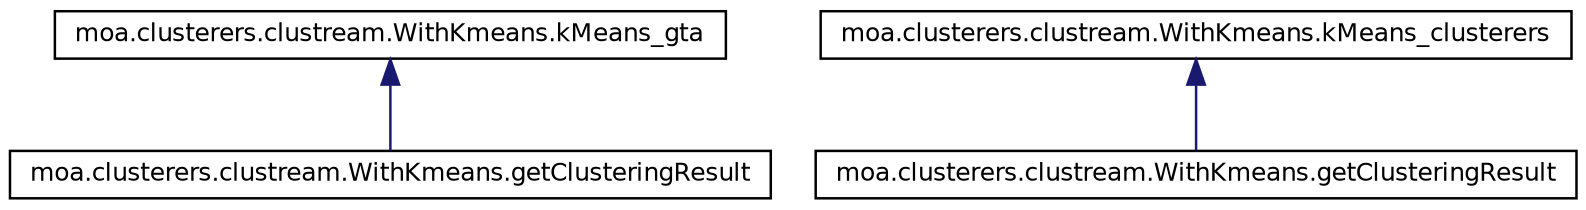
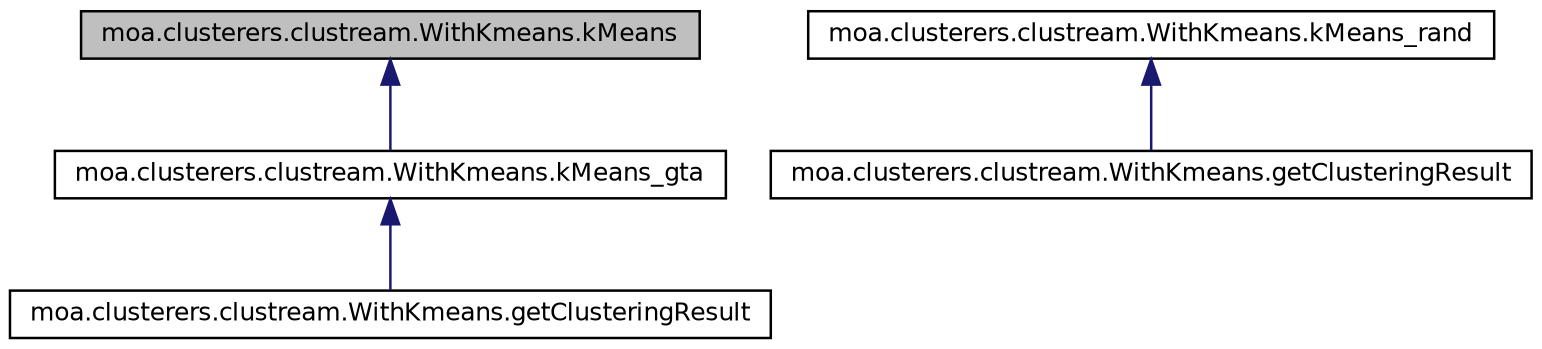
node "moa.clusterers.clustream.WithKmeans.kMeans": added
node "moa.clusterers.clustream.WithKmeans.kMeans_clusterers": label "moa.clusterers.clustream.WithKmeans.kMeans_clusterers" -> "moa.clusterers.clustream.WithKmeans.kMeans_rand"
